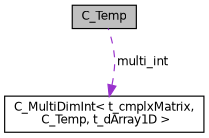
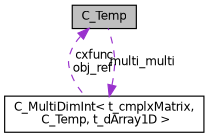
edge "C_Temp" -> "C_MultiDimInt< t_cmplxMatrix, C_Temp, t_dArray1D >": label " multi_int" -> " multi_multi"
edge "C_MultiDimInt< t_cmplxMatrix, C_Temp, t_dArray1D >" -> "C_Temp": added, label "cxfunc obj_ref"
